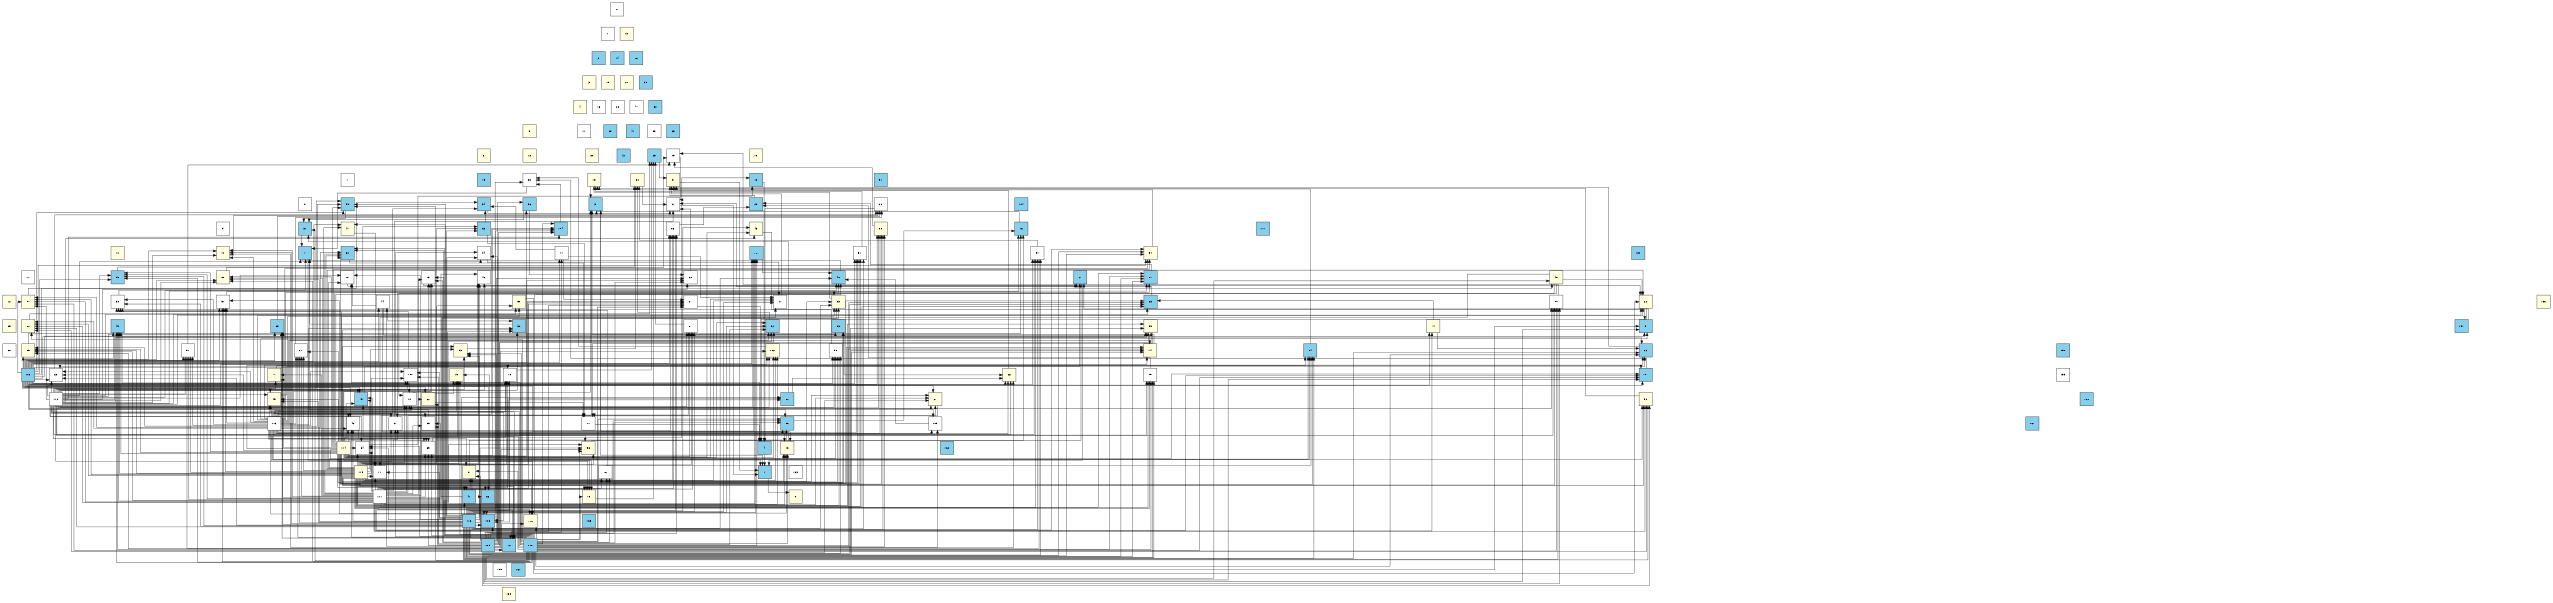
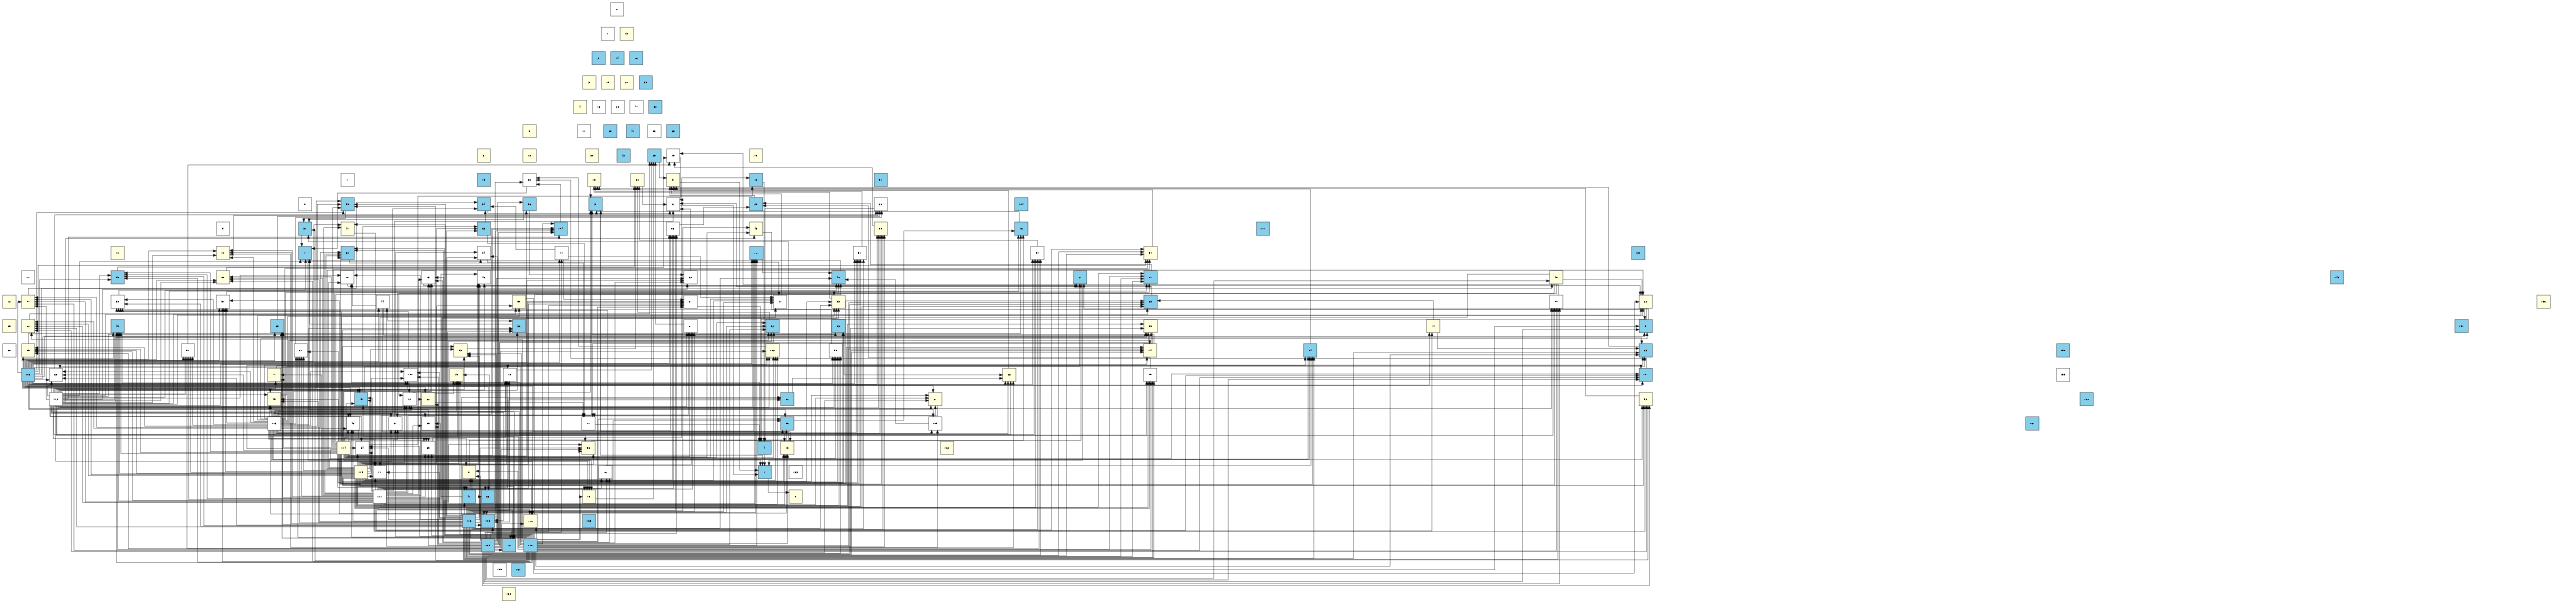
node "143": added
edge "109" -> "58": removed
node "162": fillcolor skyblue -> lightyellow
